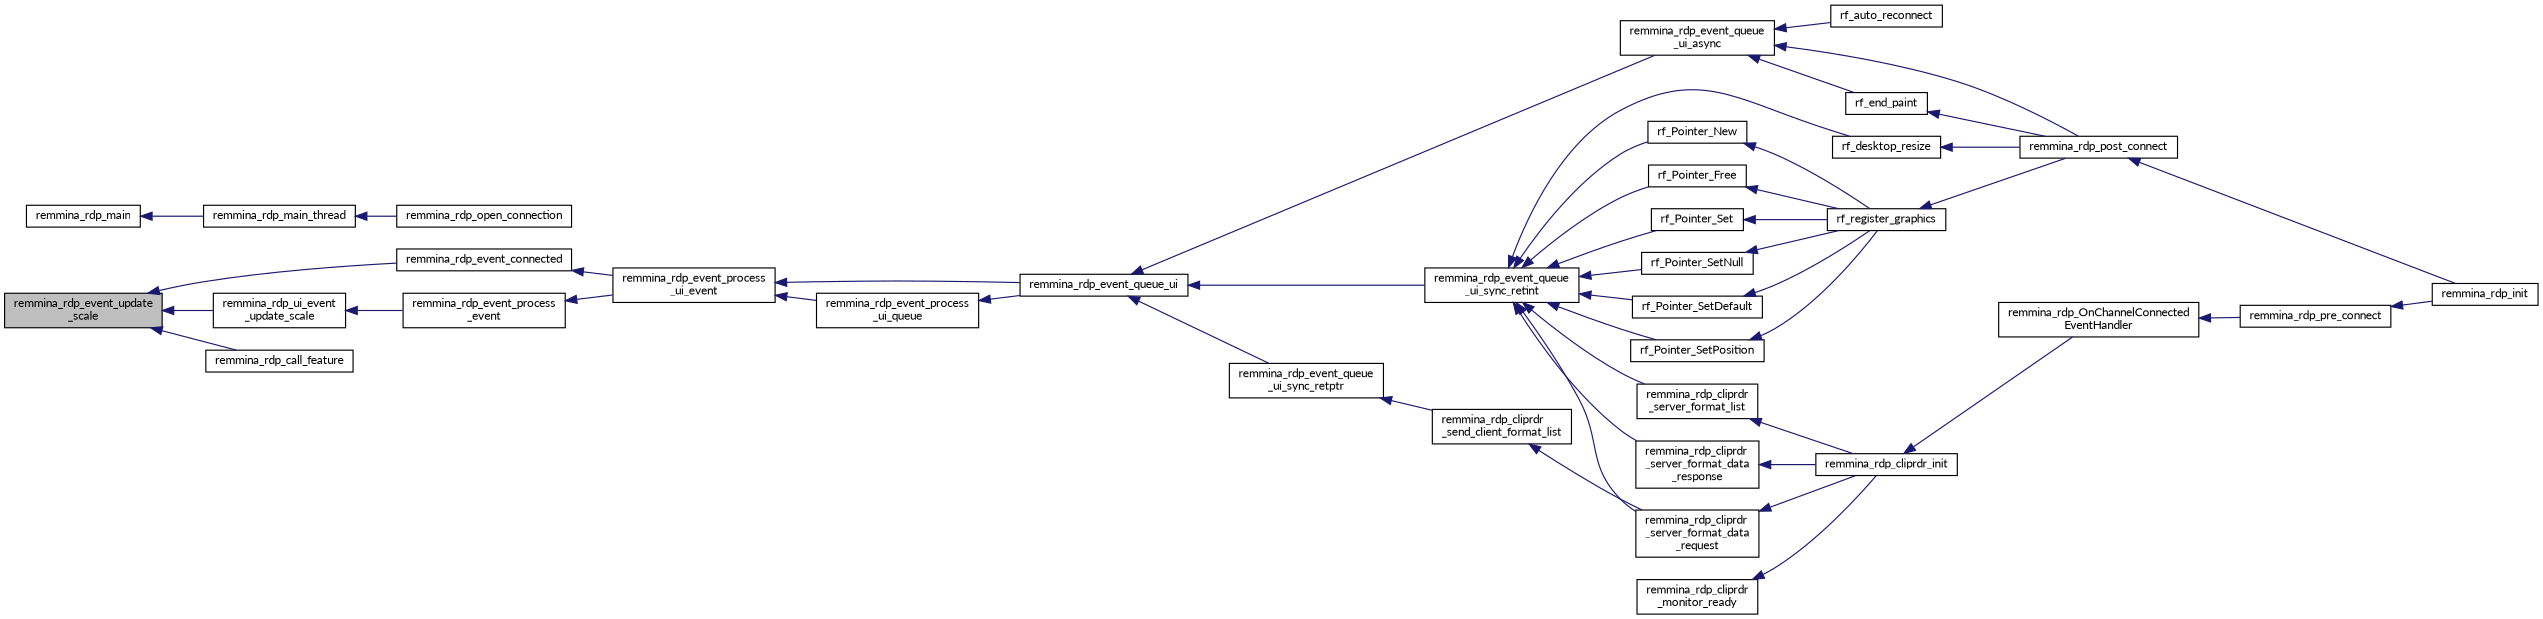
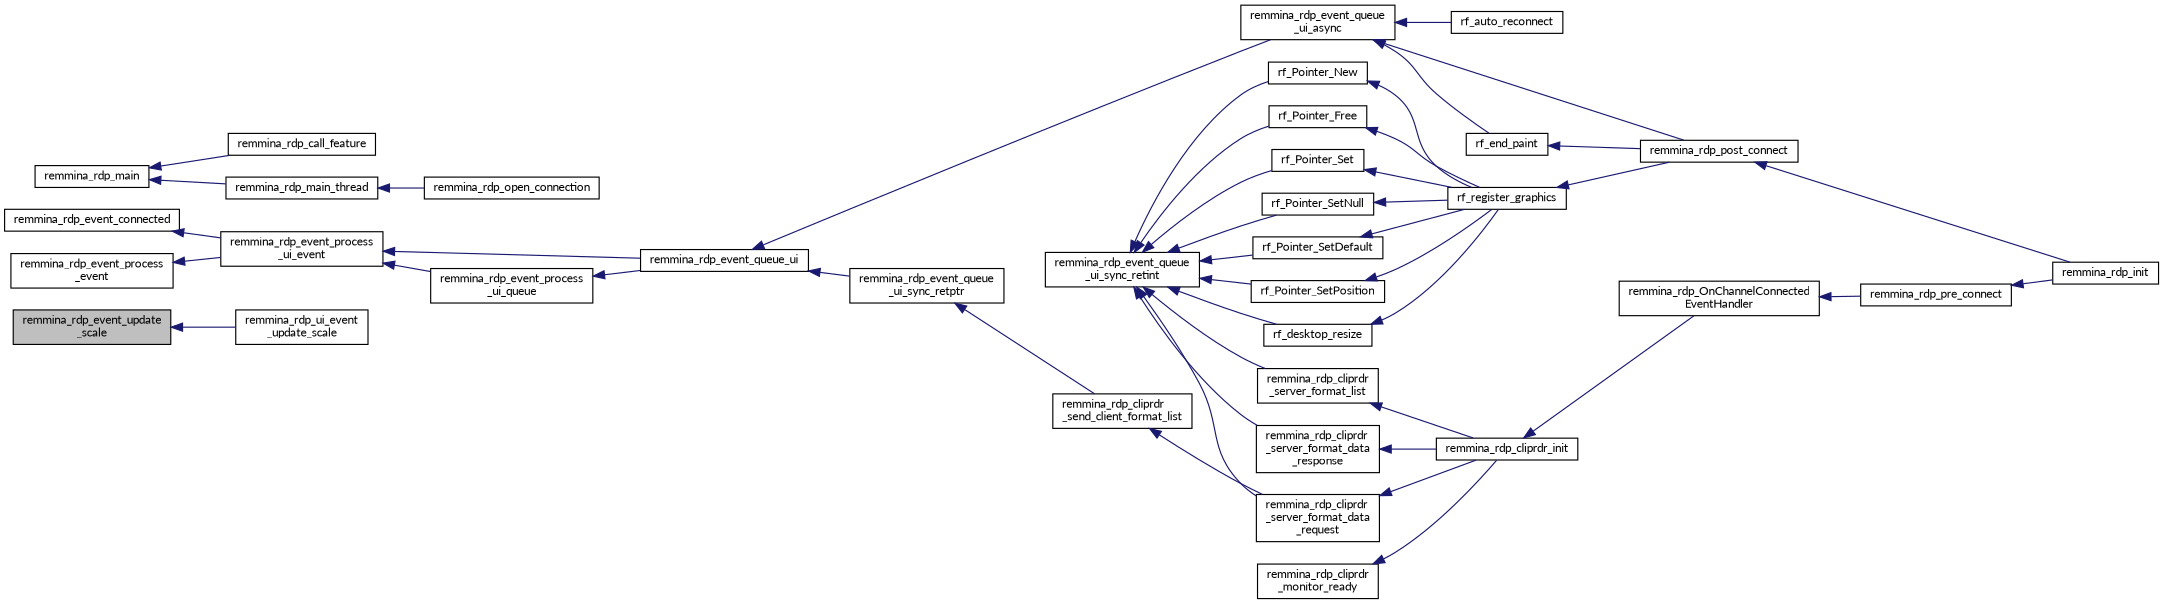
edge "remmina_rdp_post_connect" -> "rf_desktop_resize": now "rf_register_graphics" -> "rf_desktop_resize"
edge "remmina_rdp_event_connected" -> "remmina_rdp_event_update _scale": removed
edge "remmina_rdp_event_queue _ui_sync_retint" -> "remmina_rdp_event_queue_ui": removed
edge "remmina_rdp_event_process _event" -> "remmina_rdp_ui_event _update_scale": removed
edge "remmina_rdp_call_feature" -> "remmina_rdp_event_update _scale": now "remmina_rdp_call_feature" -> "remmina_rdp_main"
